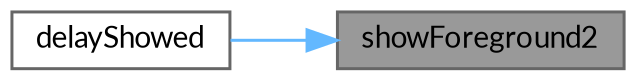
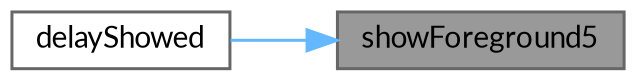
node "showForeground2": label "showForeground2" -> "showForeground5"
